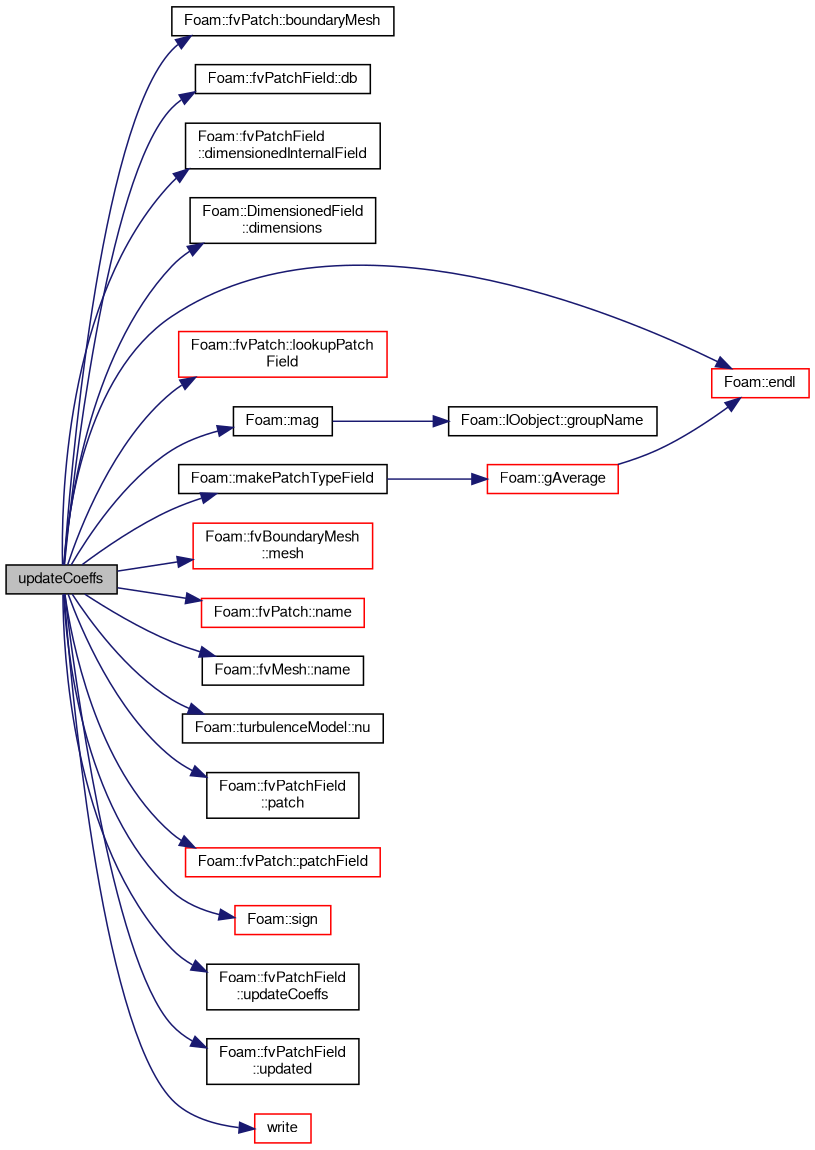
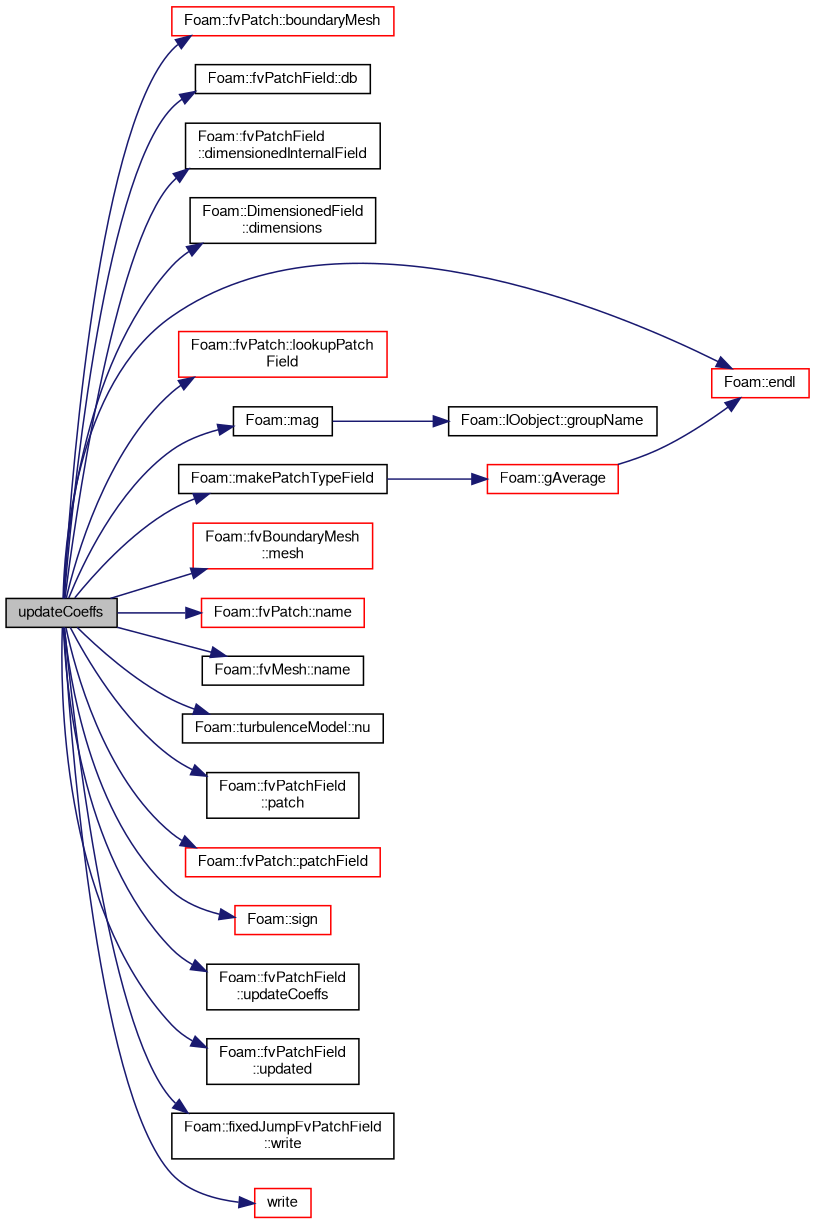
node "Foam::fvPatch::boundaryMesh": color black -> red
node "Foam::fixedJumpFvPatchField ::write": added
